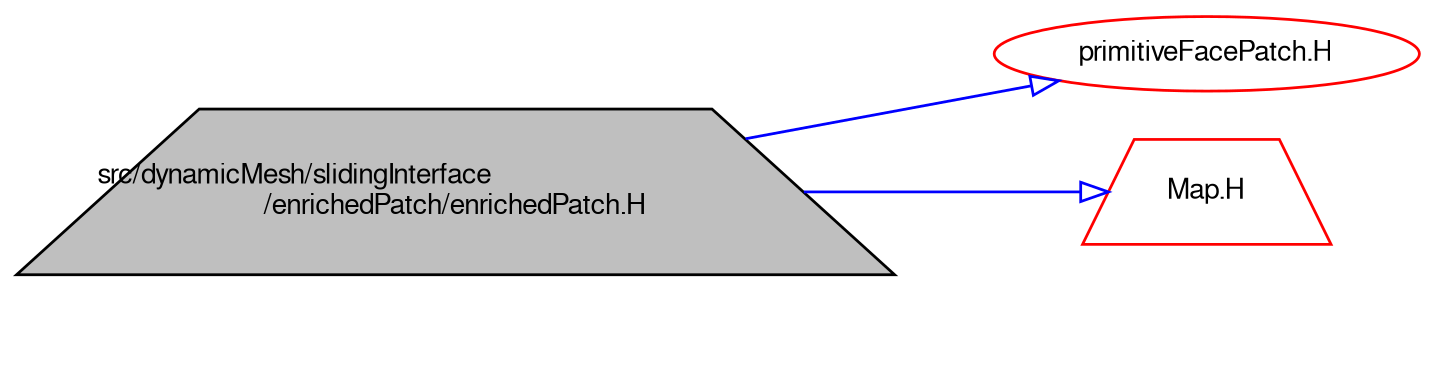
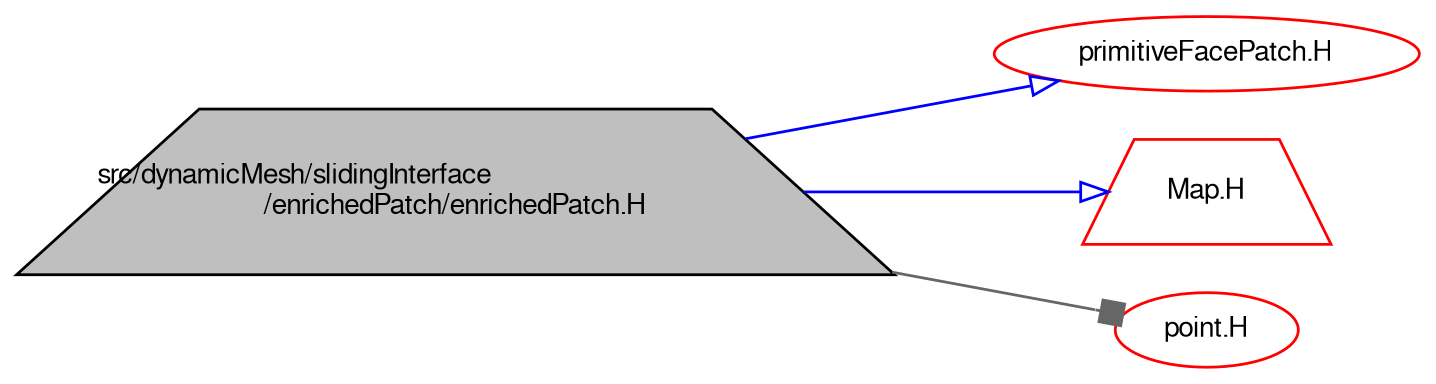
node "point.H": added
